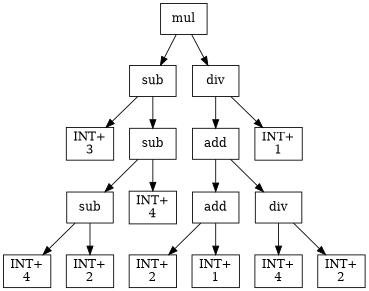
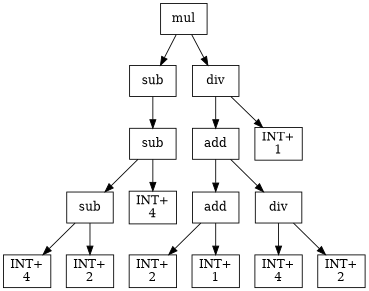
node "INT+ 3": removed
